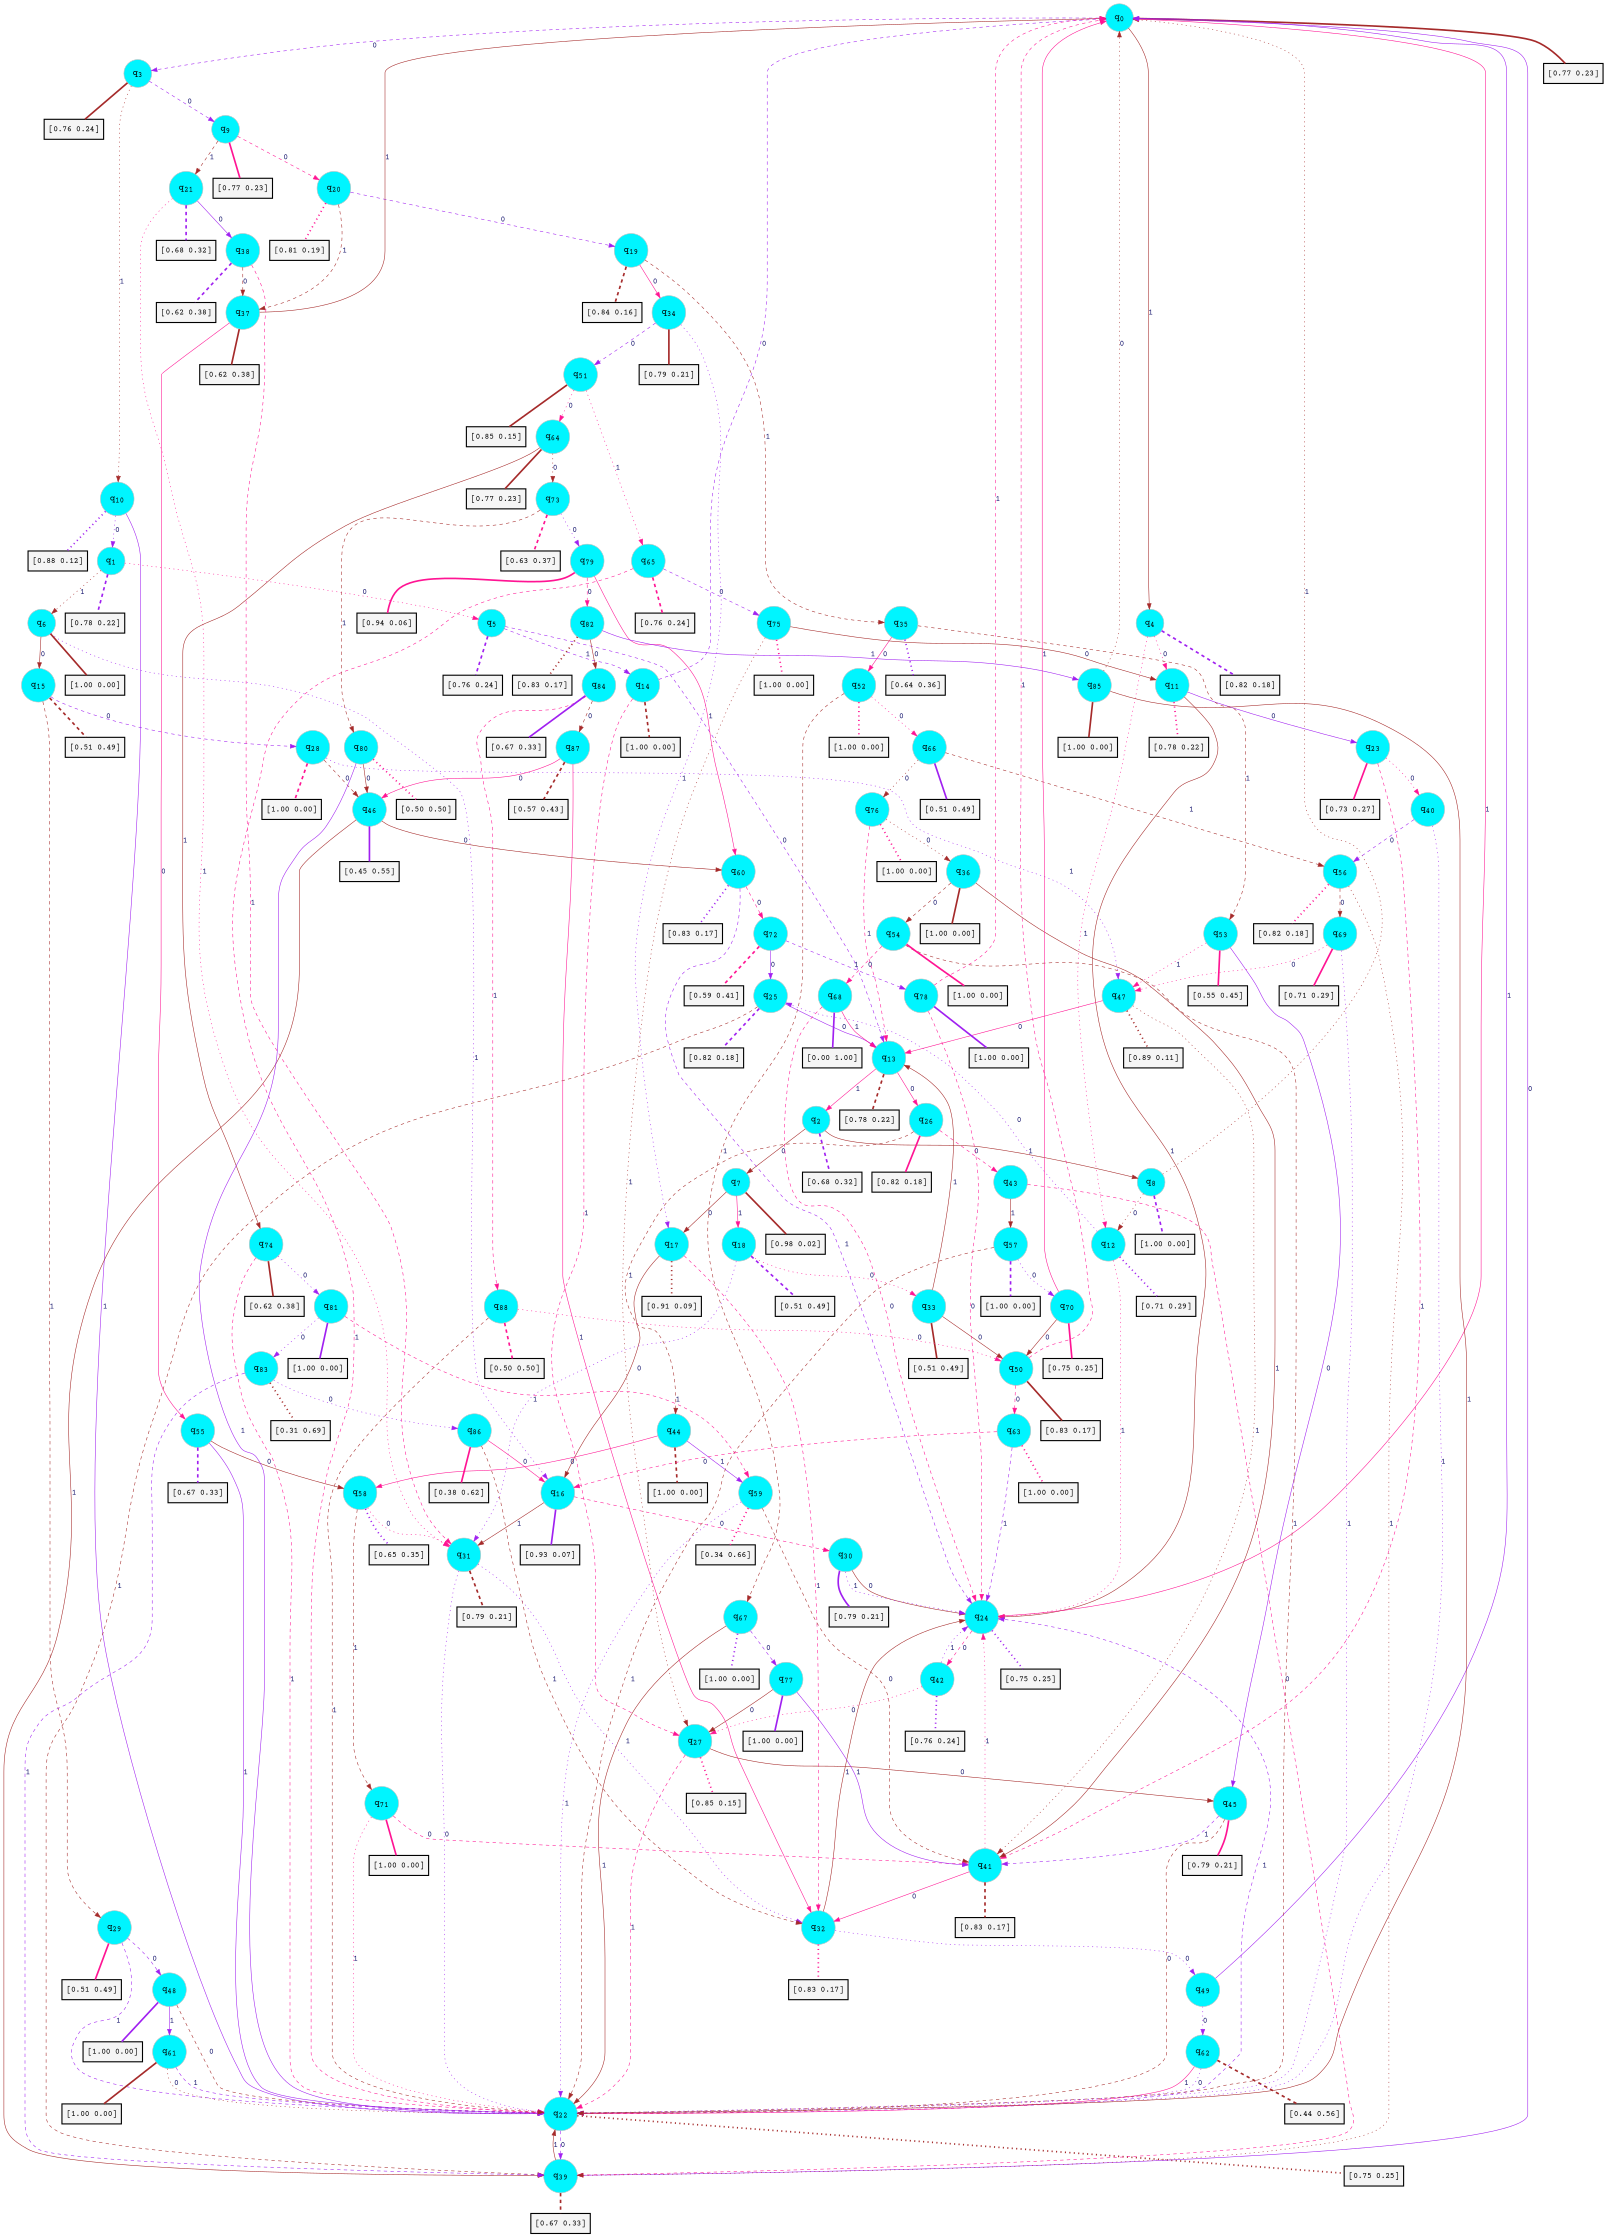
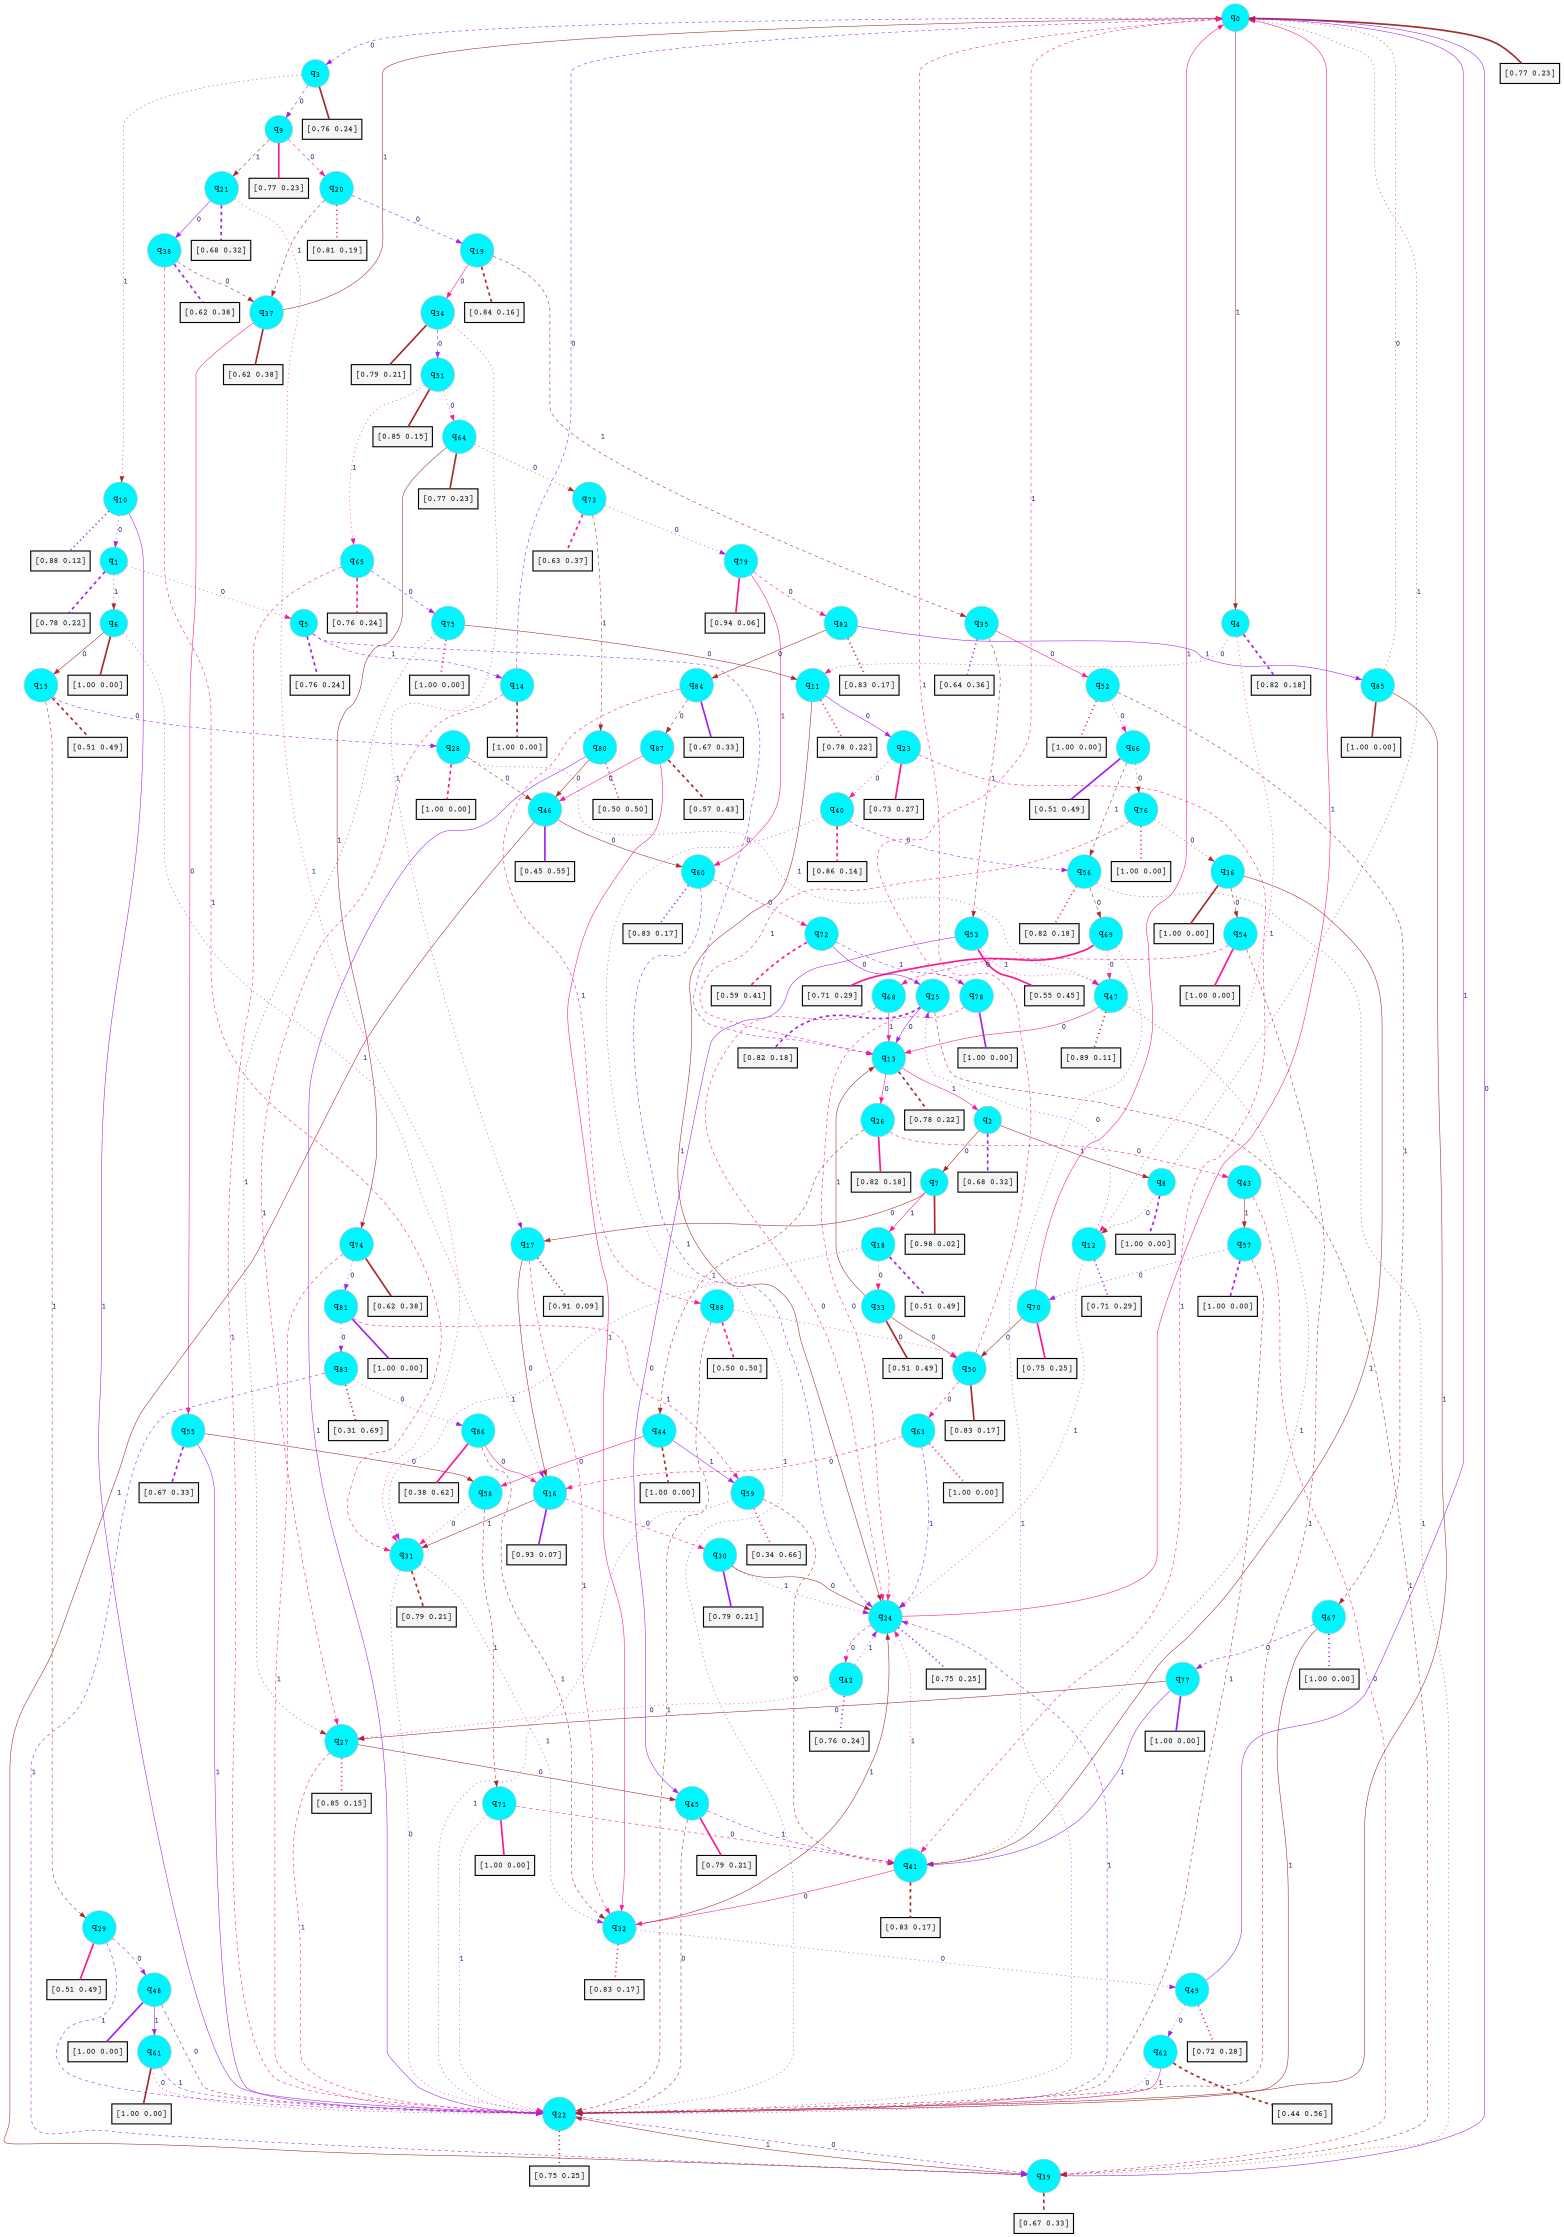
node "[0.86 0.14]": added
node "[0.00 1.00]": removed
node "[0.65 0.35]": removed
node "[0.72 0.28]": added
